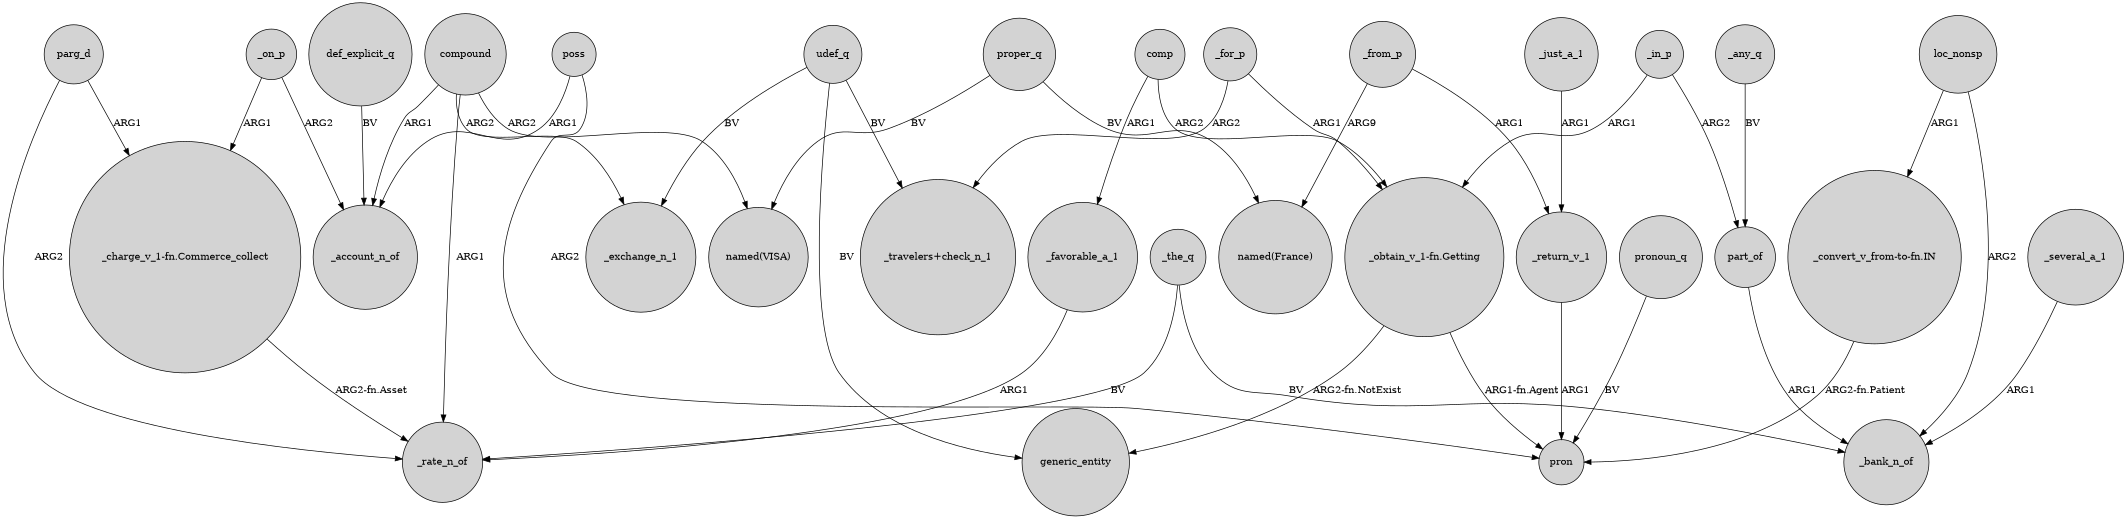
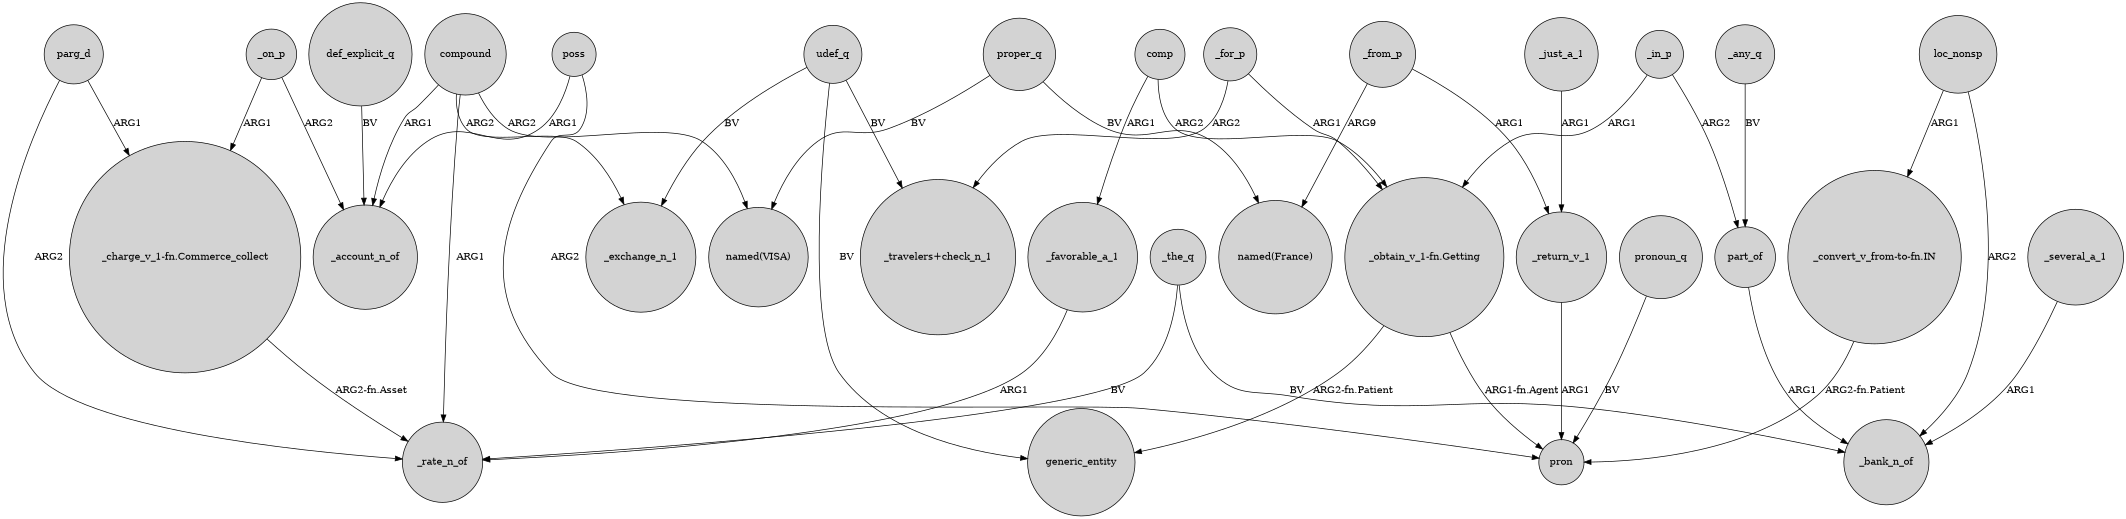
edge "_obtain_v_1-fn.Getting" -> "generic_entity": label "ARG2-fn.NotExist" -> "ARG2-fn.Patient"
